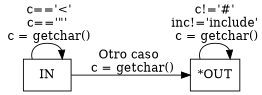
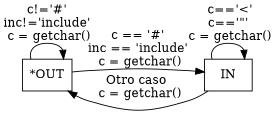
edge "*OUT" -> "IN": added, label "c == '#' inc == 'include' c = getchar()"
